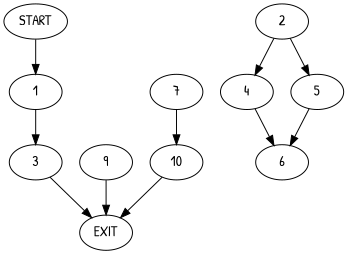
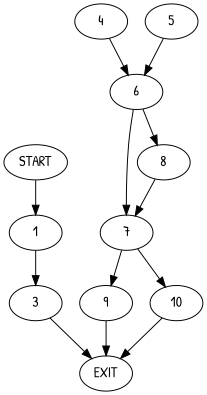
node "2": removed
edge "6" -> "7": added
node "8": added
edge "7" -> "9": added
